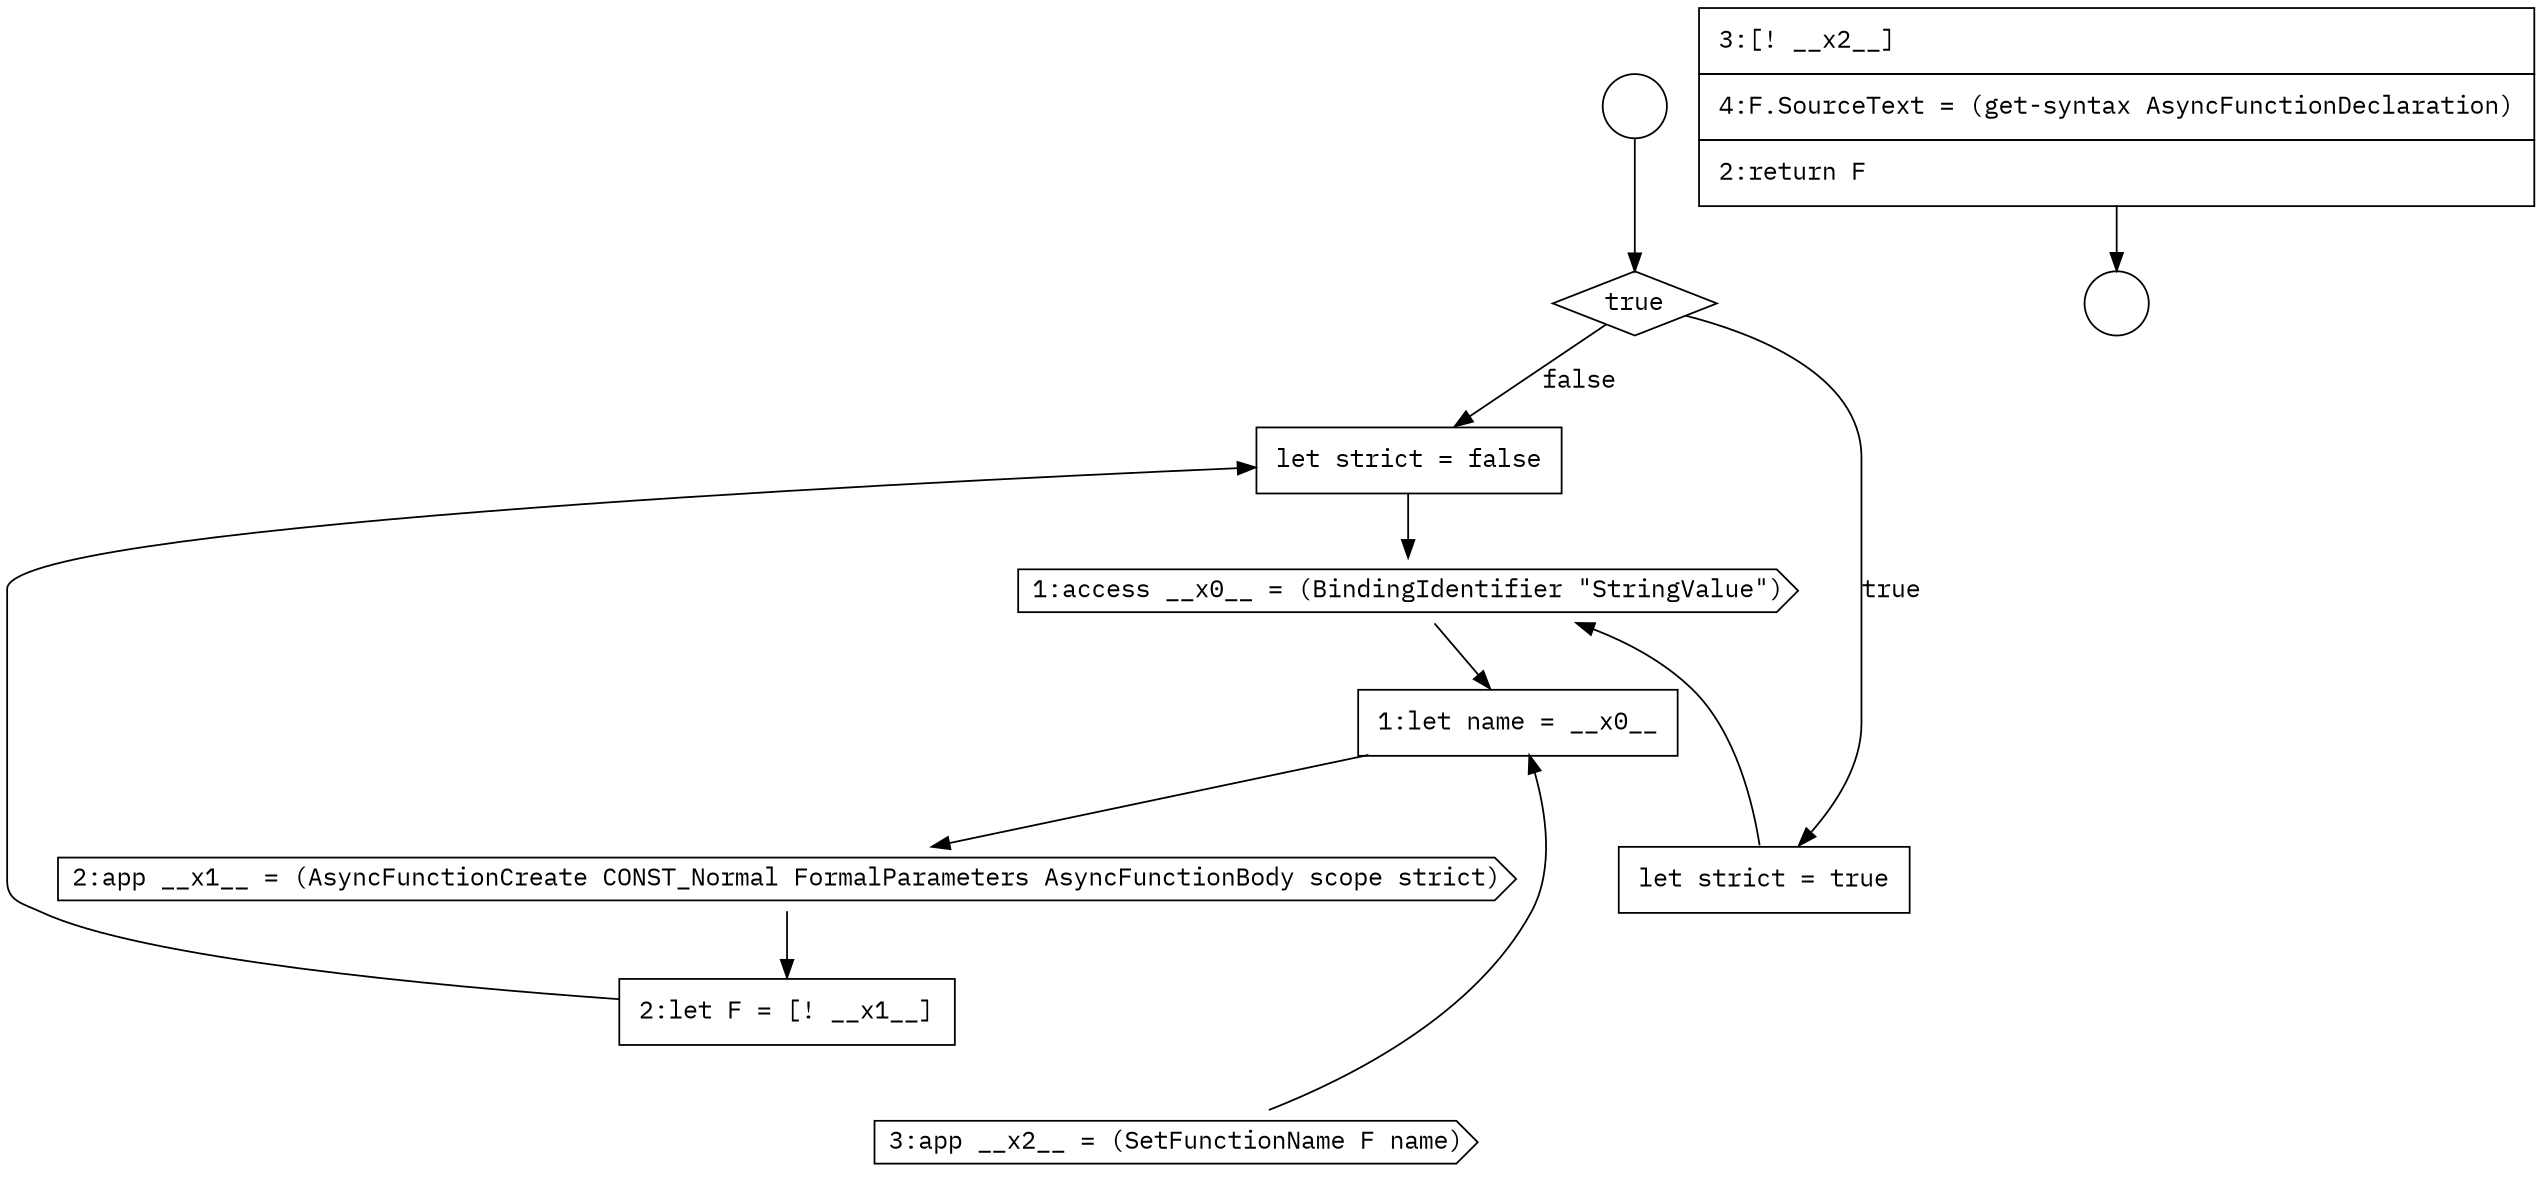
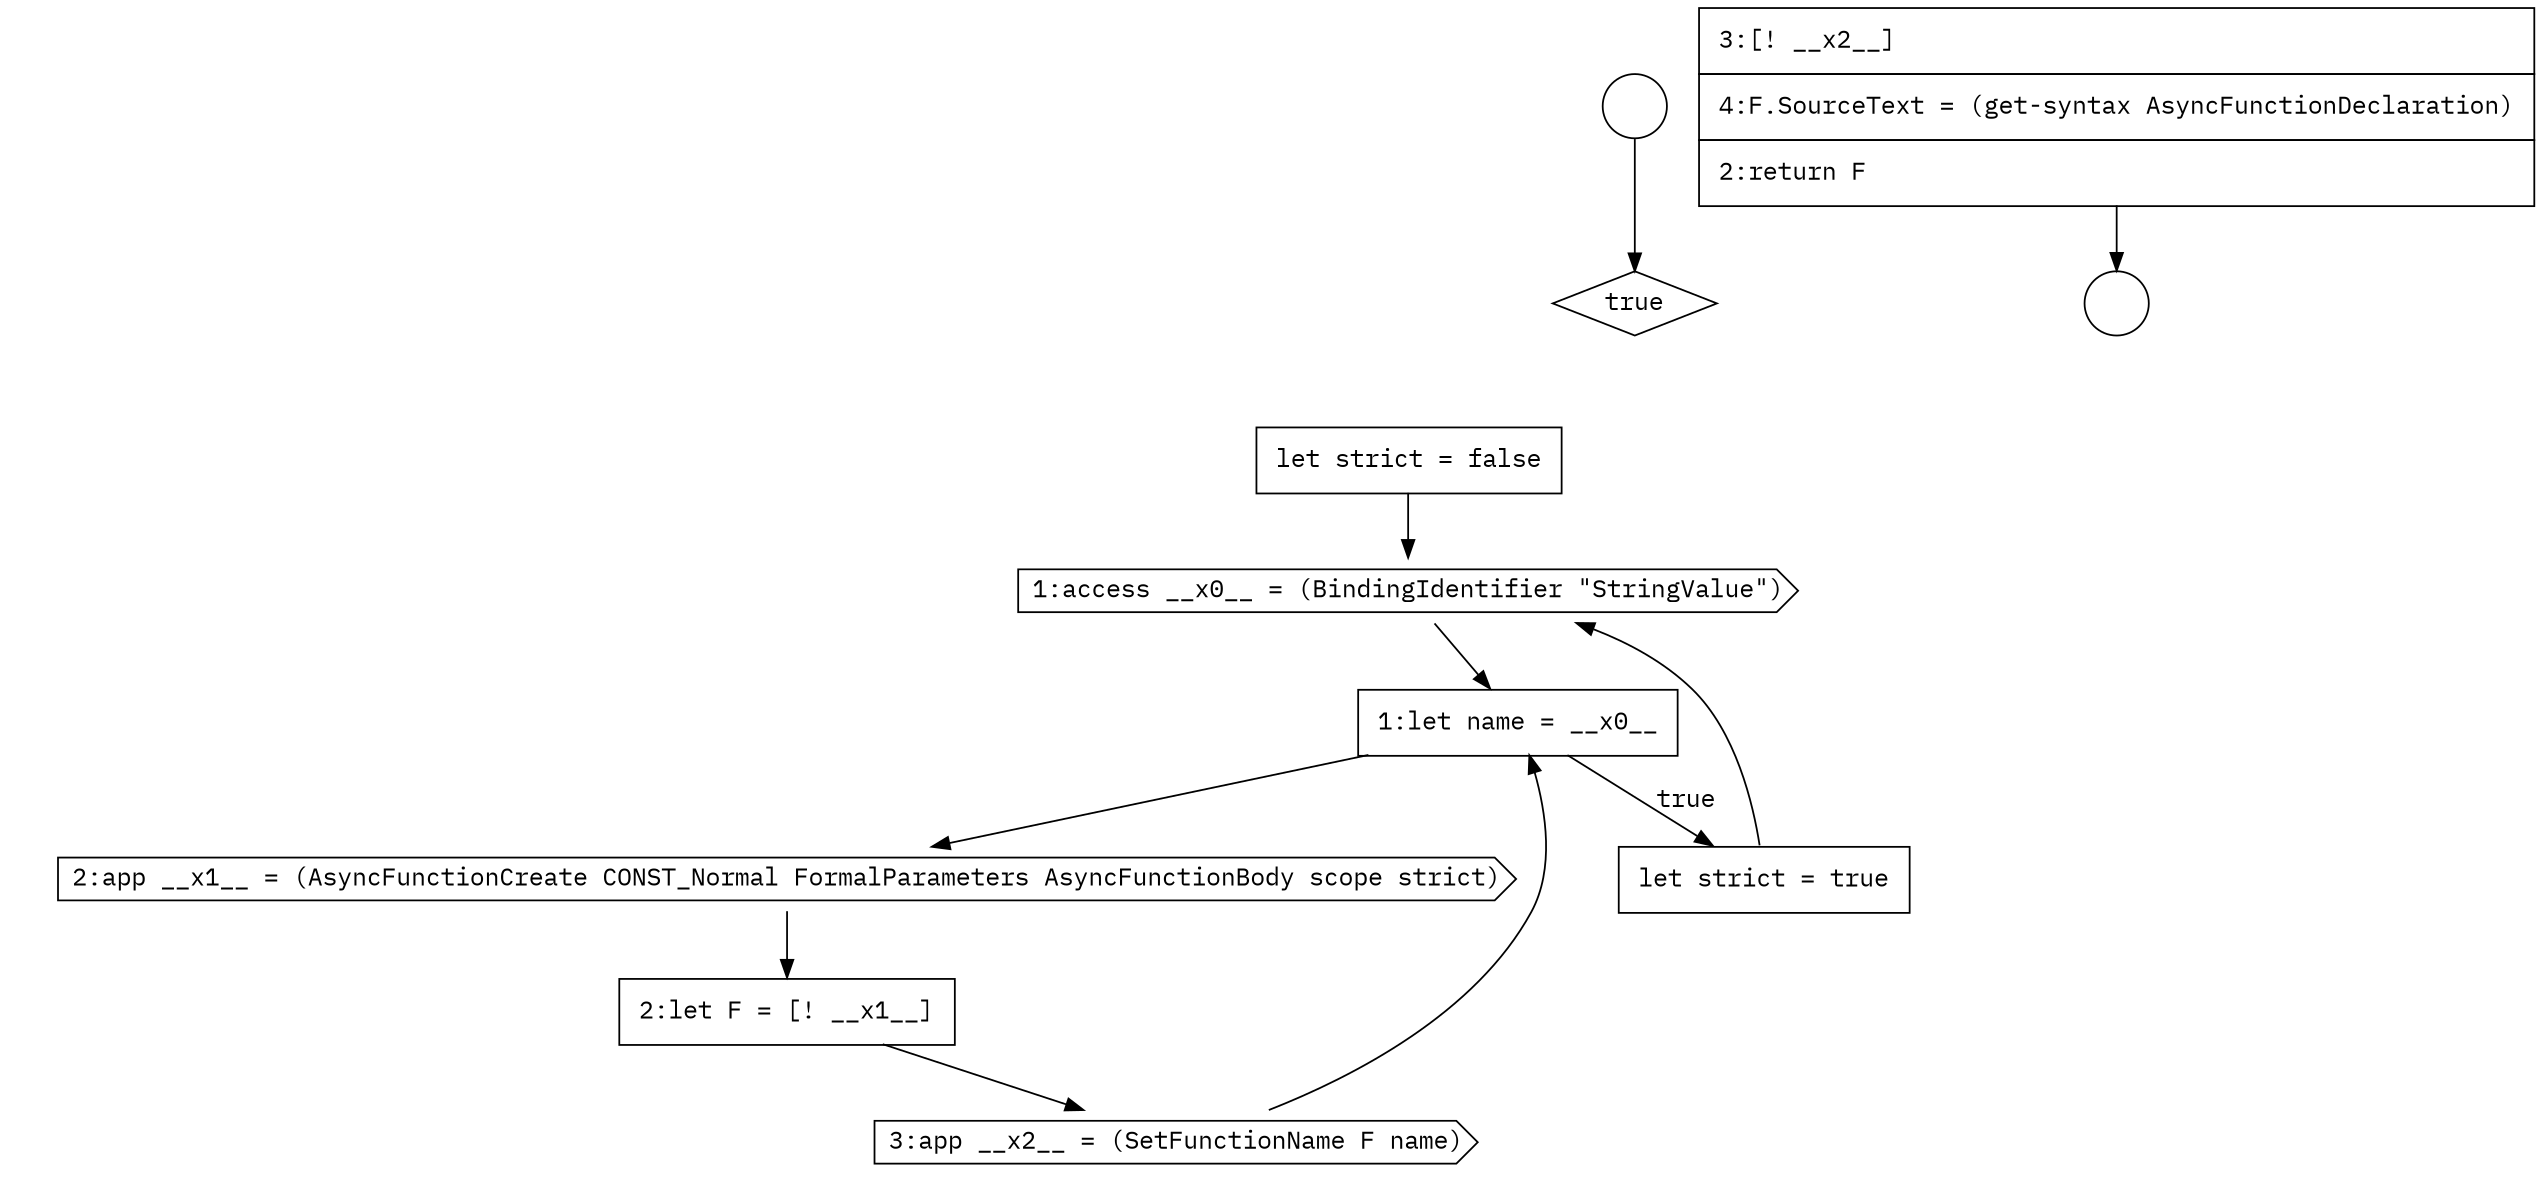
edge "true" -> "let strict = false": removed, label "false"
edge "true" -> "let strict = true": now "1:let name = __x0__" -> "let strict = true"
edge "2:let F = [! __x1__]" -> "let strict = false": now "2:let F = [! __x1__]" -> "3:app __x2__ = (SetFunctionName F name)"
